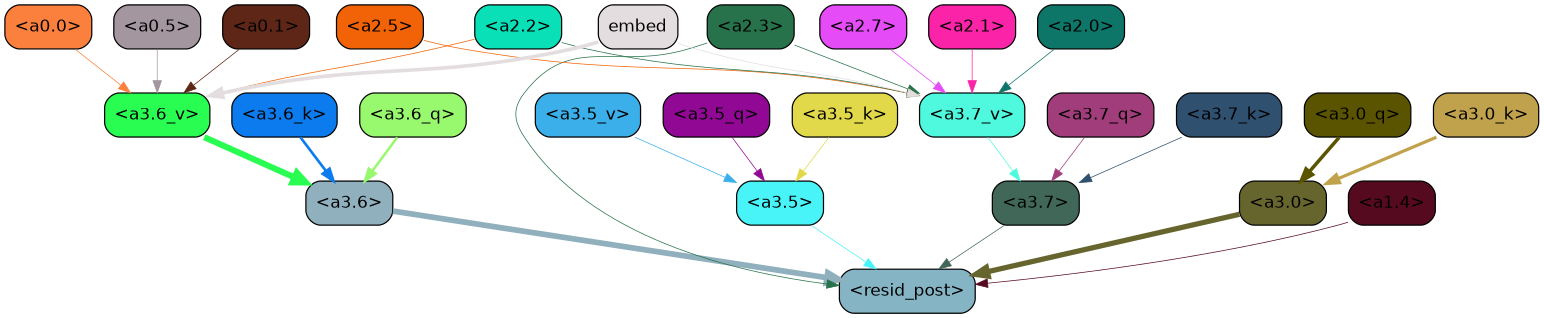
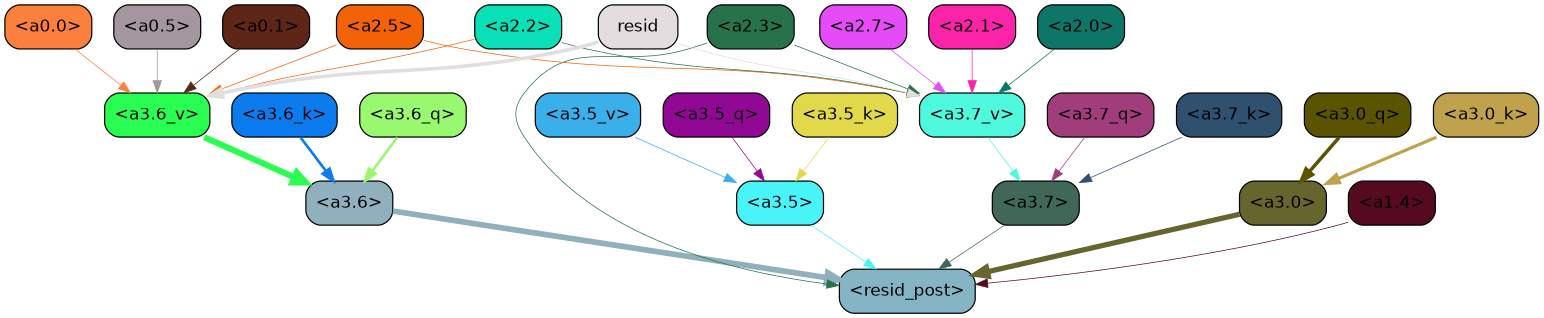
node "embed": label "embed" -> "resid"
edge "<a2.5>" -> "<a3.6_v>": added
